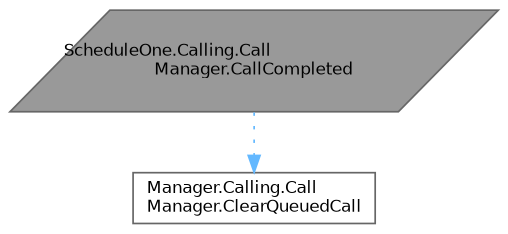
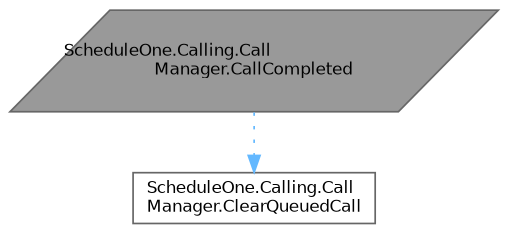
node "Manager.Calling.Call Manager.ClearQueuedCall": label "Manager.Calling.Call Manager.ClearQueuedCall" -> "ScheduleOne.Calling.Call Manager.ClearQueuedCall"
